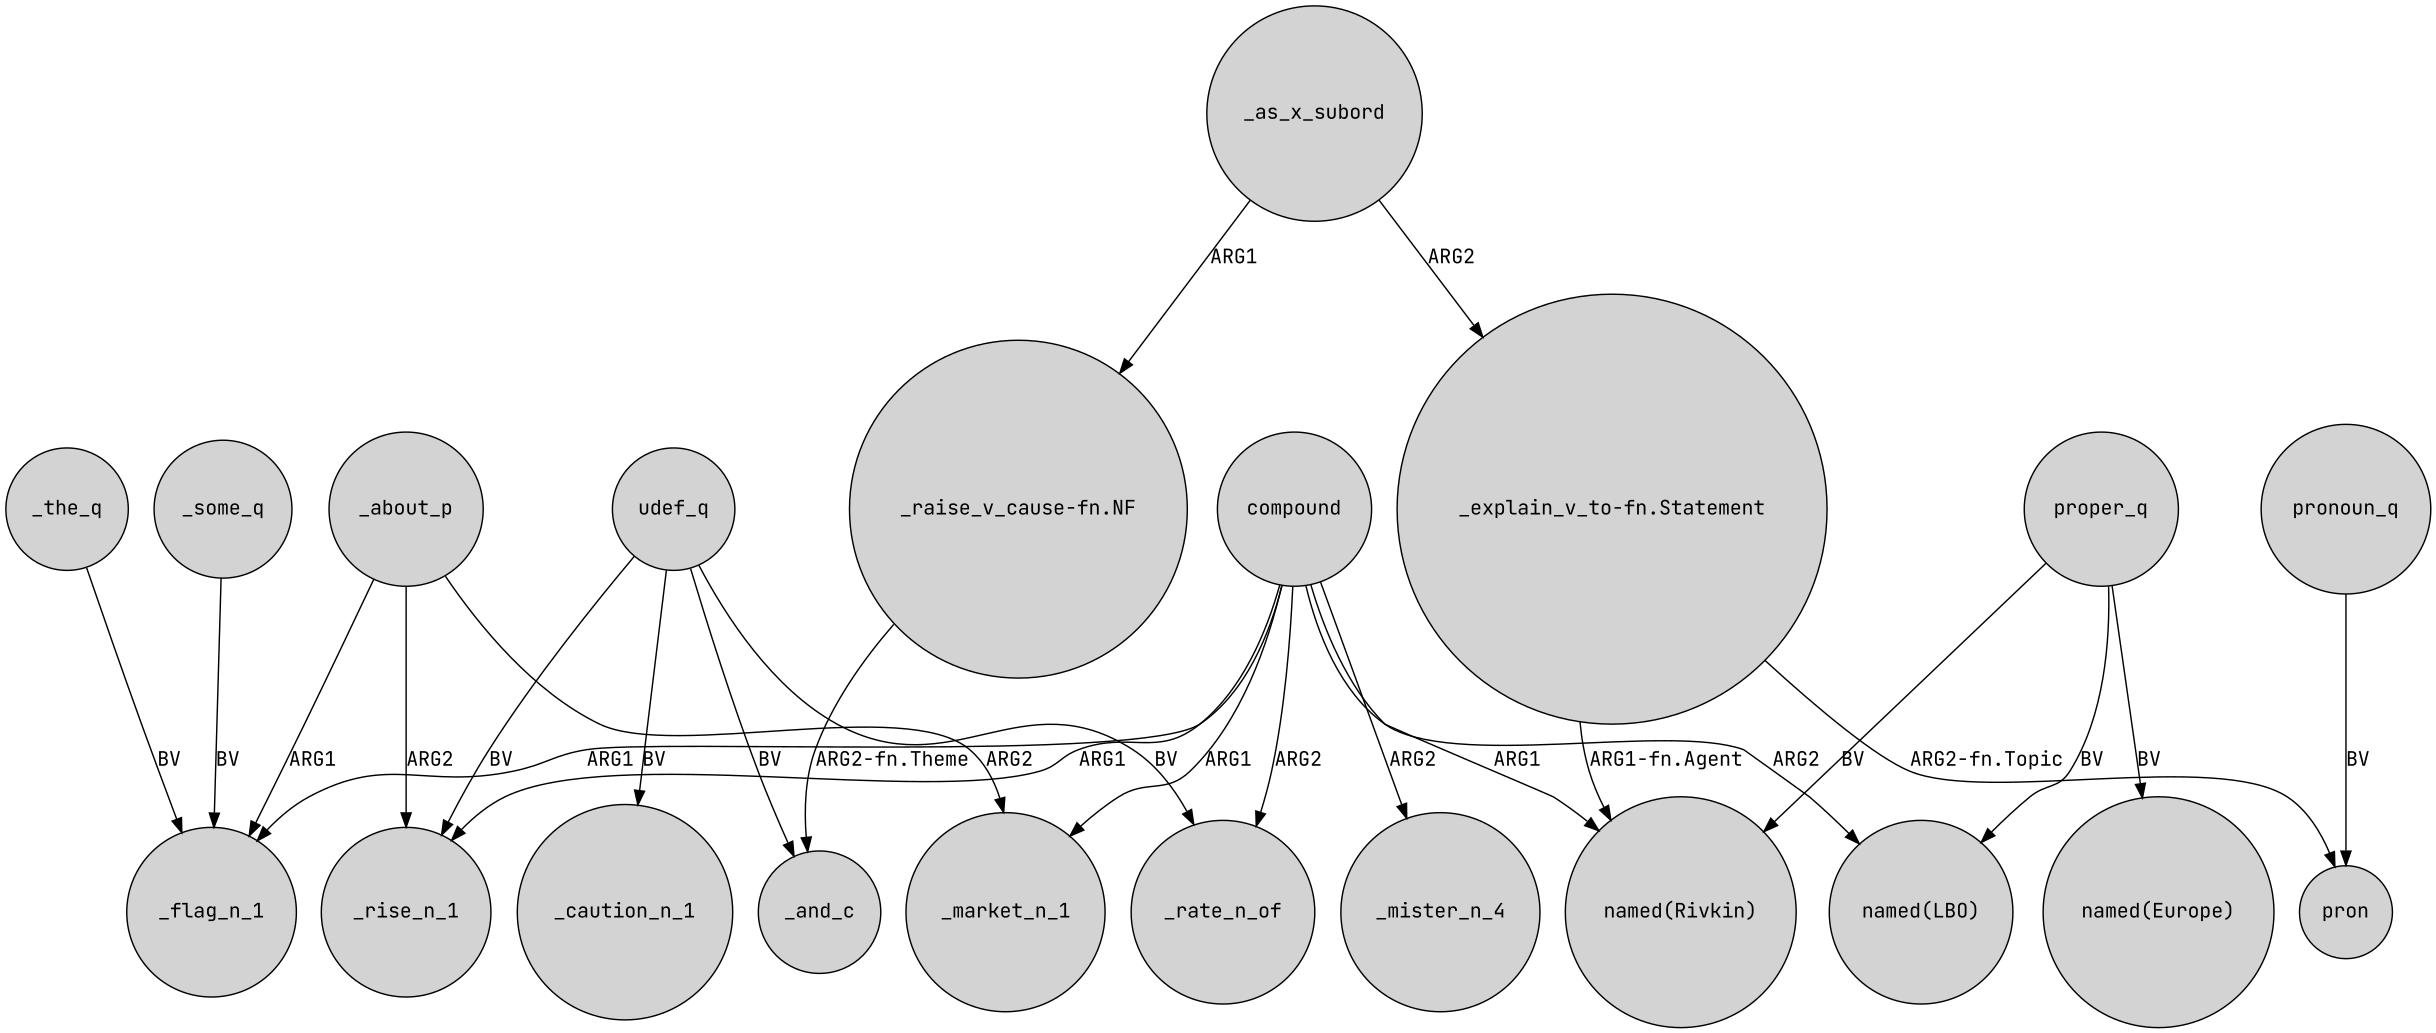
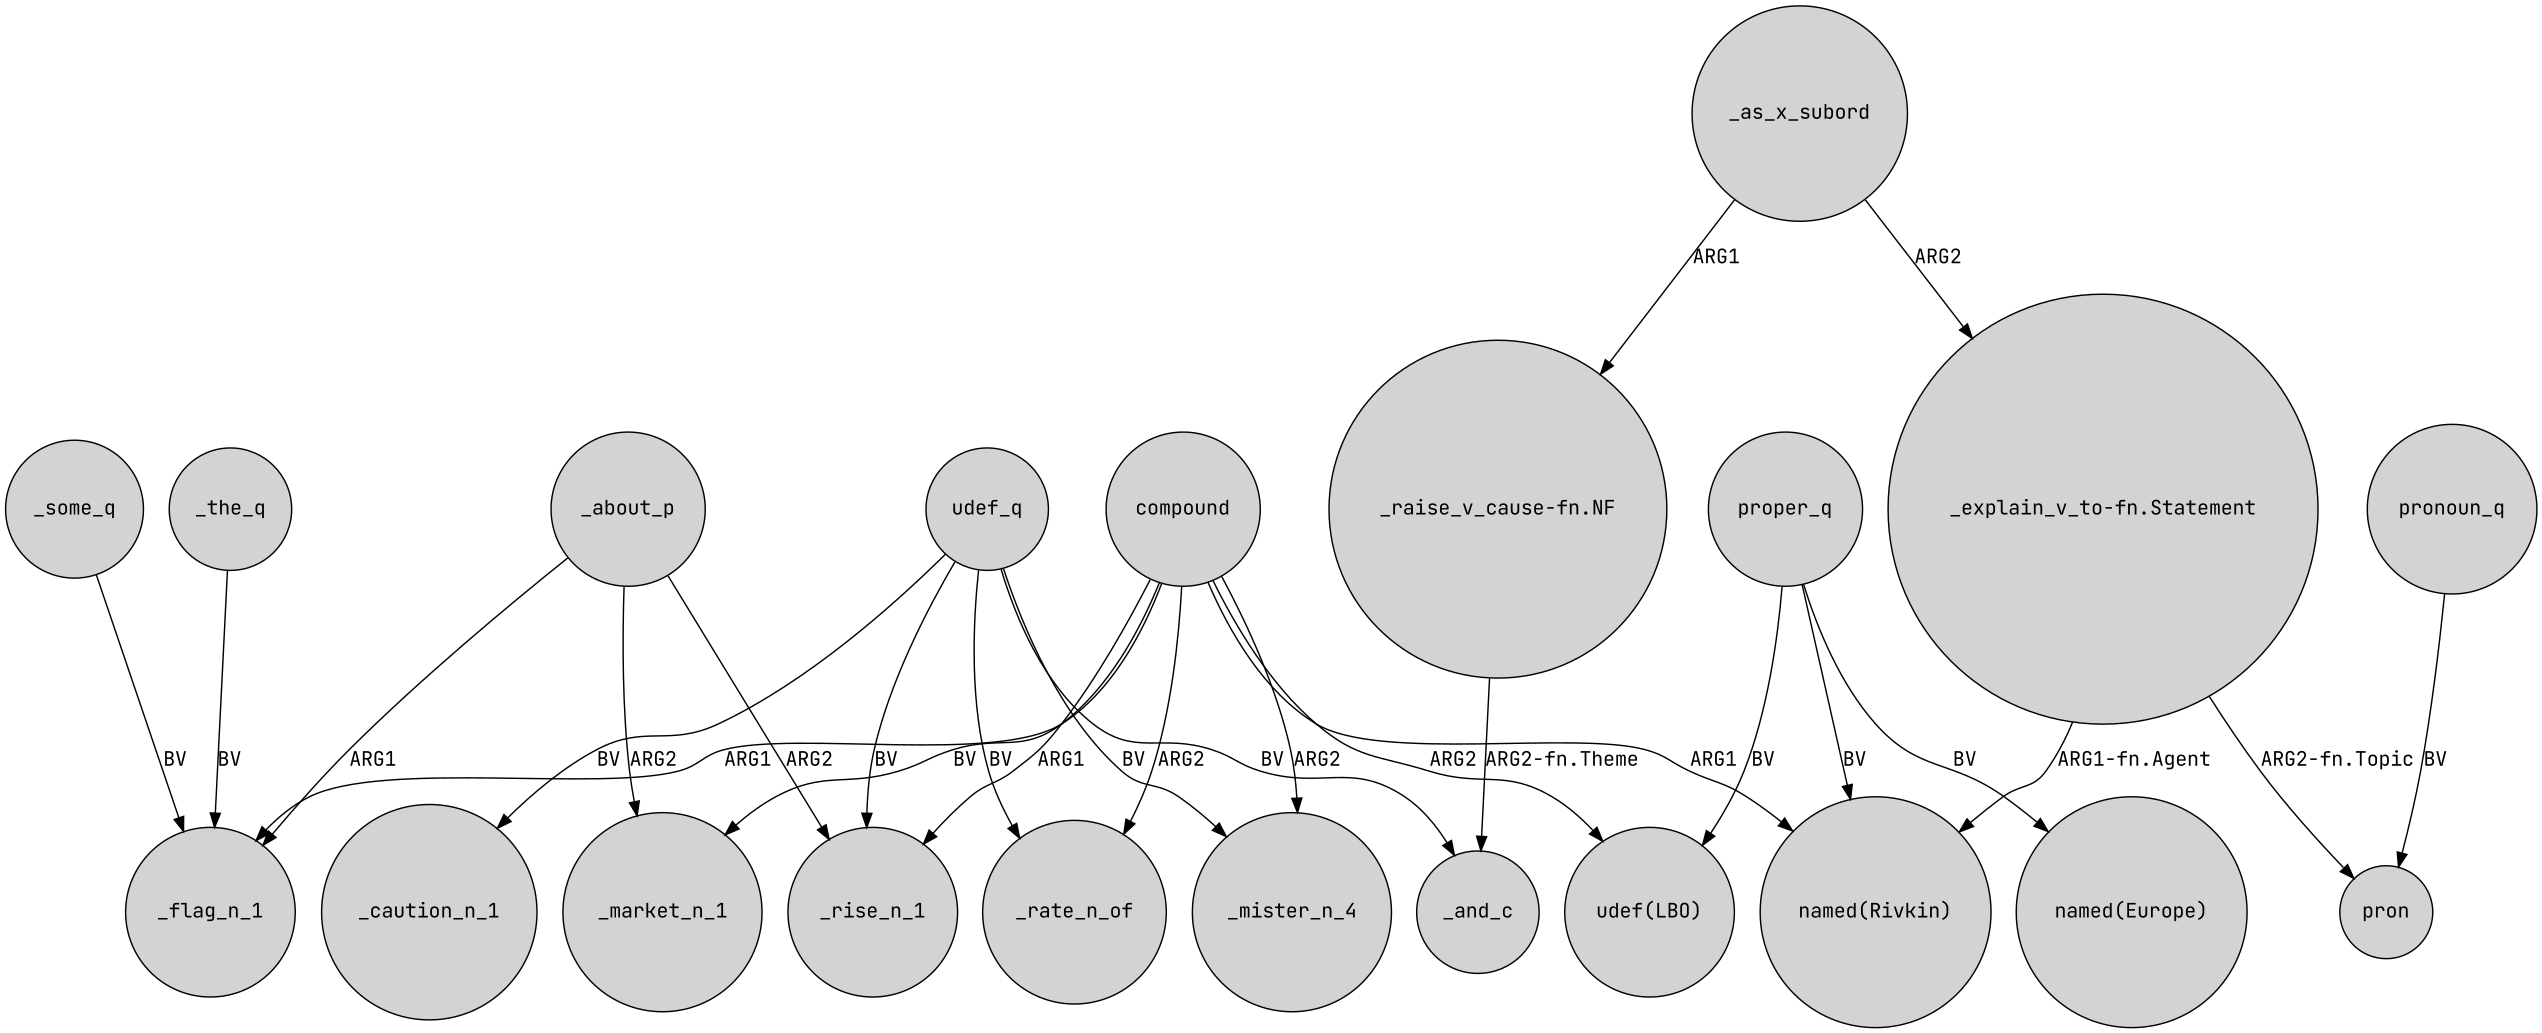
edge "udef_q" -> "_mister_n_4": added, label "BV"
edge "compound" -> "_market_n_1": label "ARG1" -> "BV"
node "named(LBO)": label "named(LBO)" -> "udef(LBO)"
